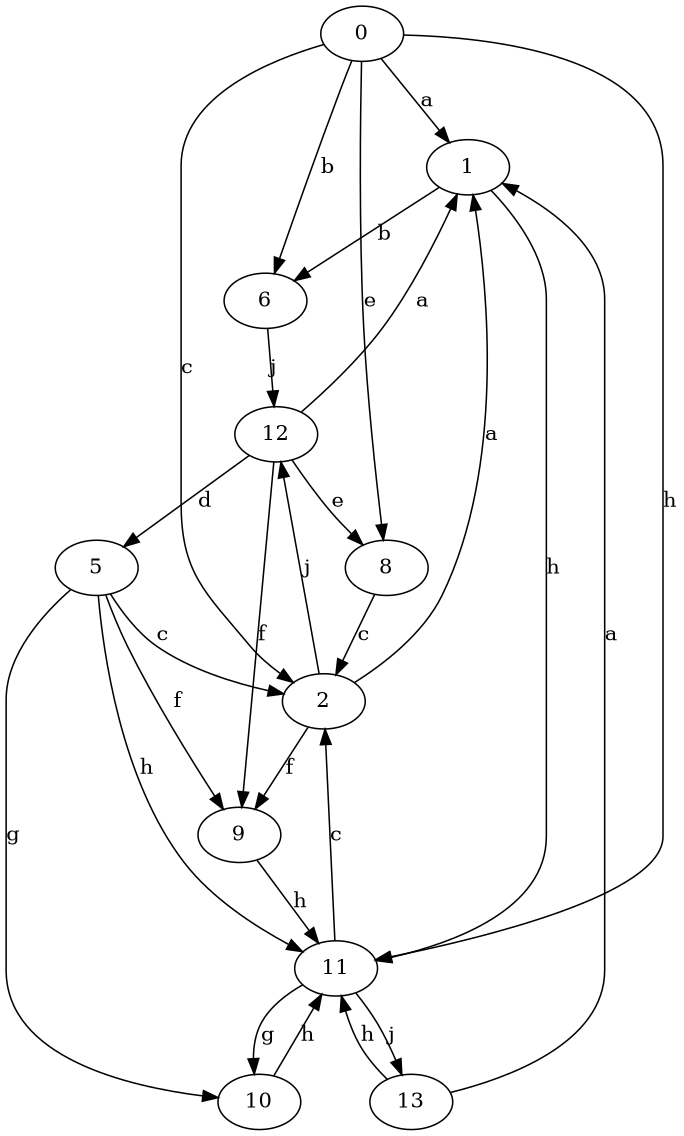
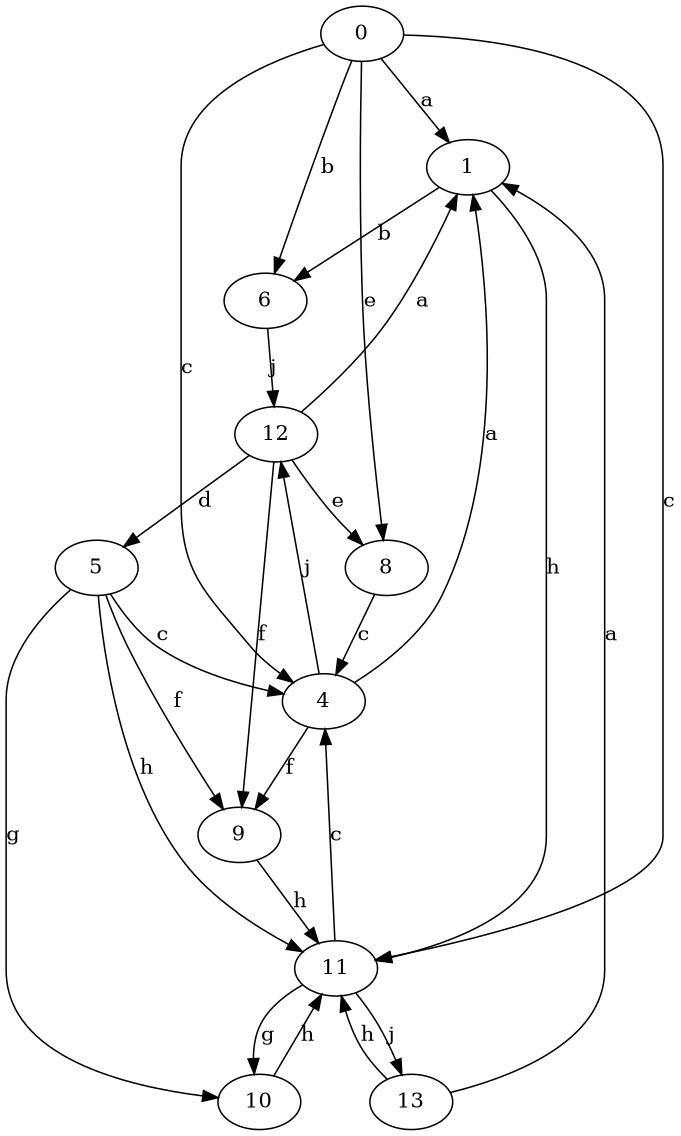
edge "0" -> "11": label "h" -> "c"
node "2": label "2" -> "4"
